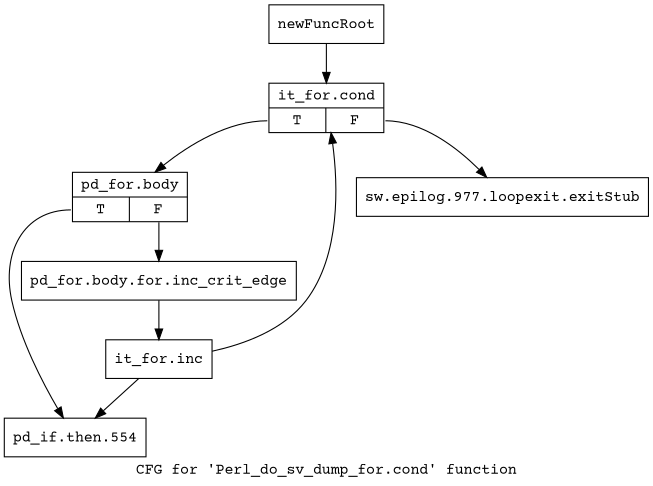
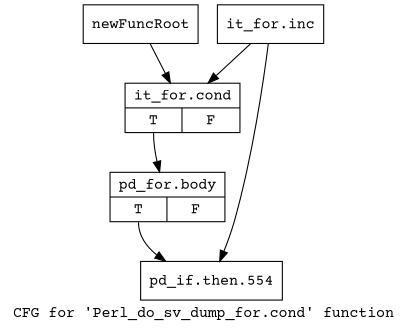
node "sw.epilog.977.loopexit.exitStub": removed
node "pd_for.body.for.inc_crit_edge": removed
